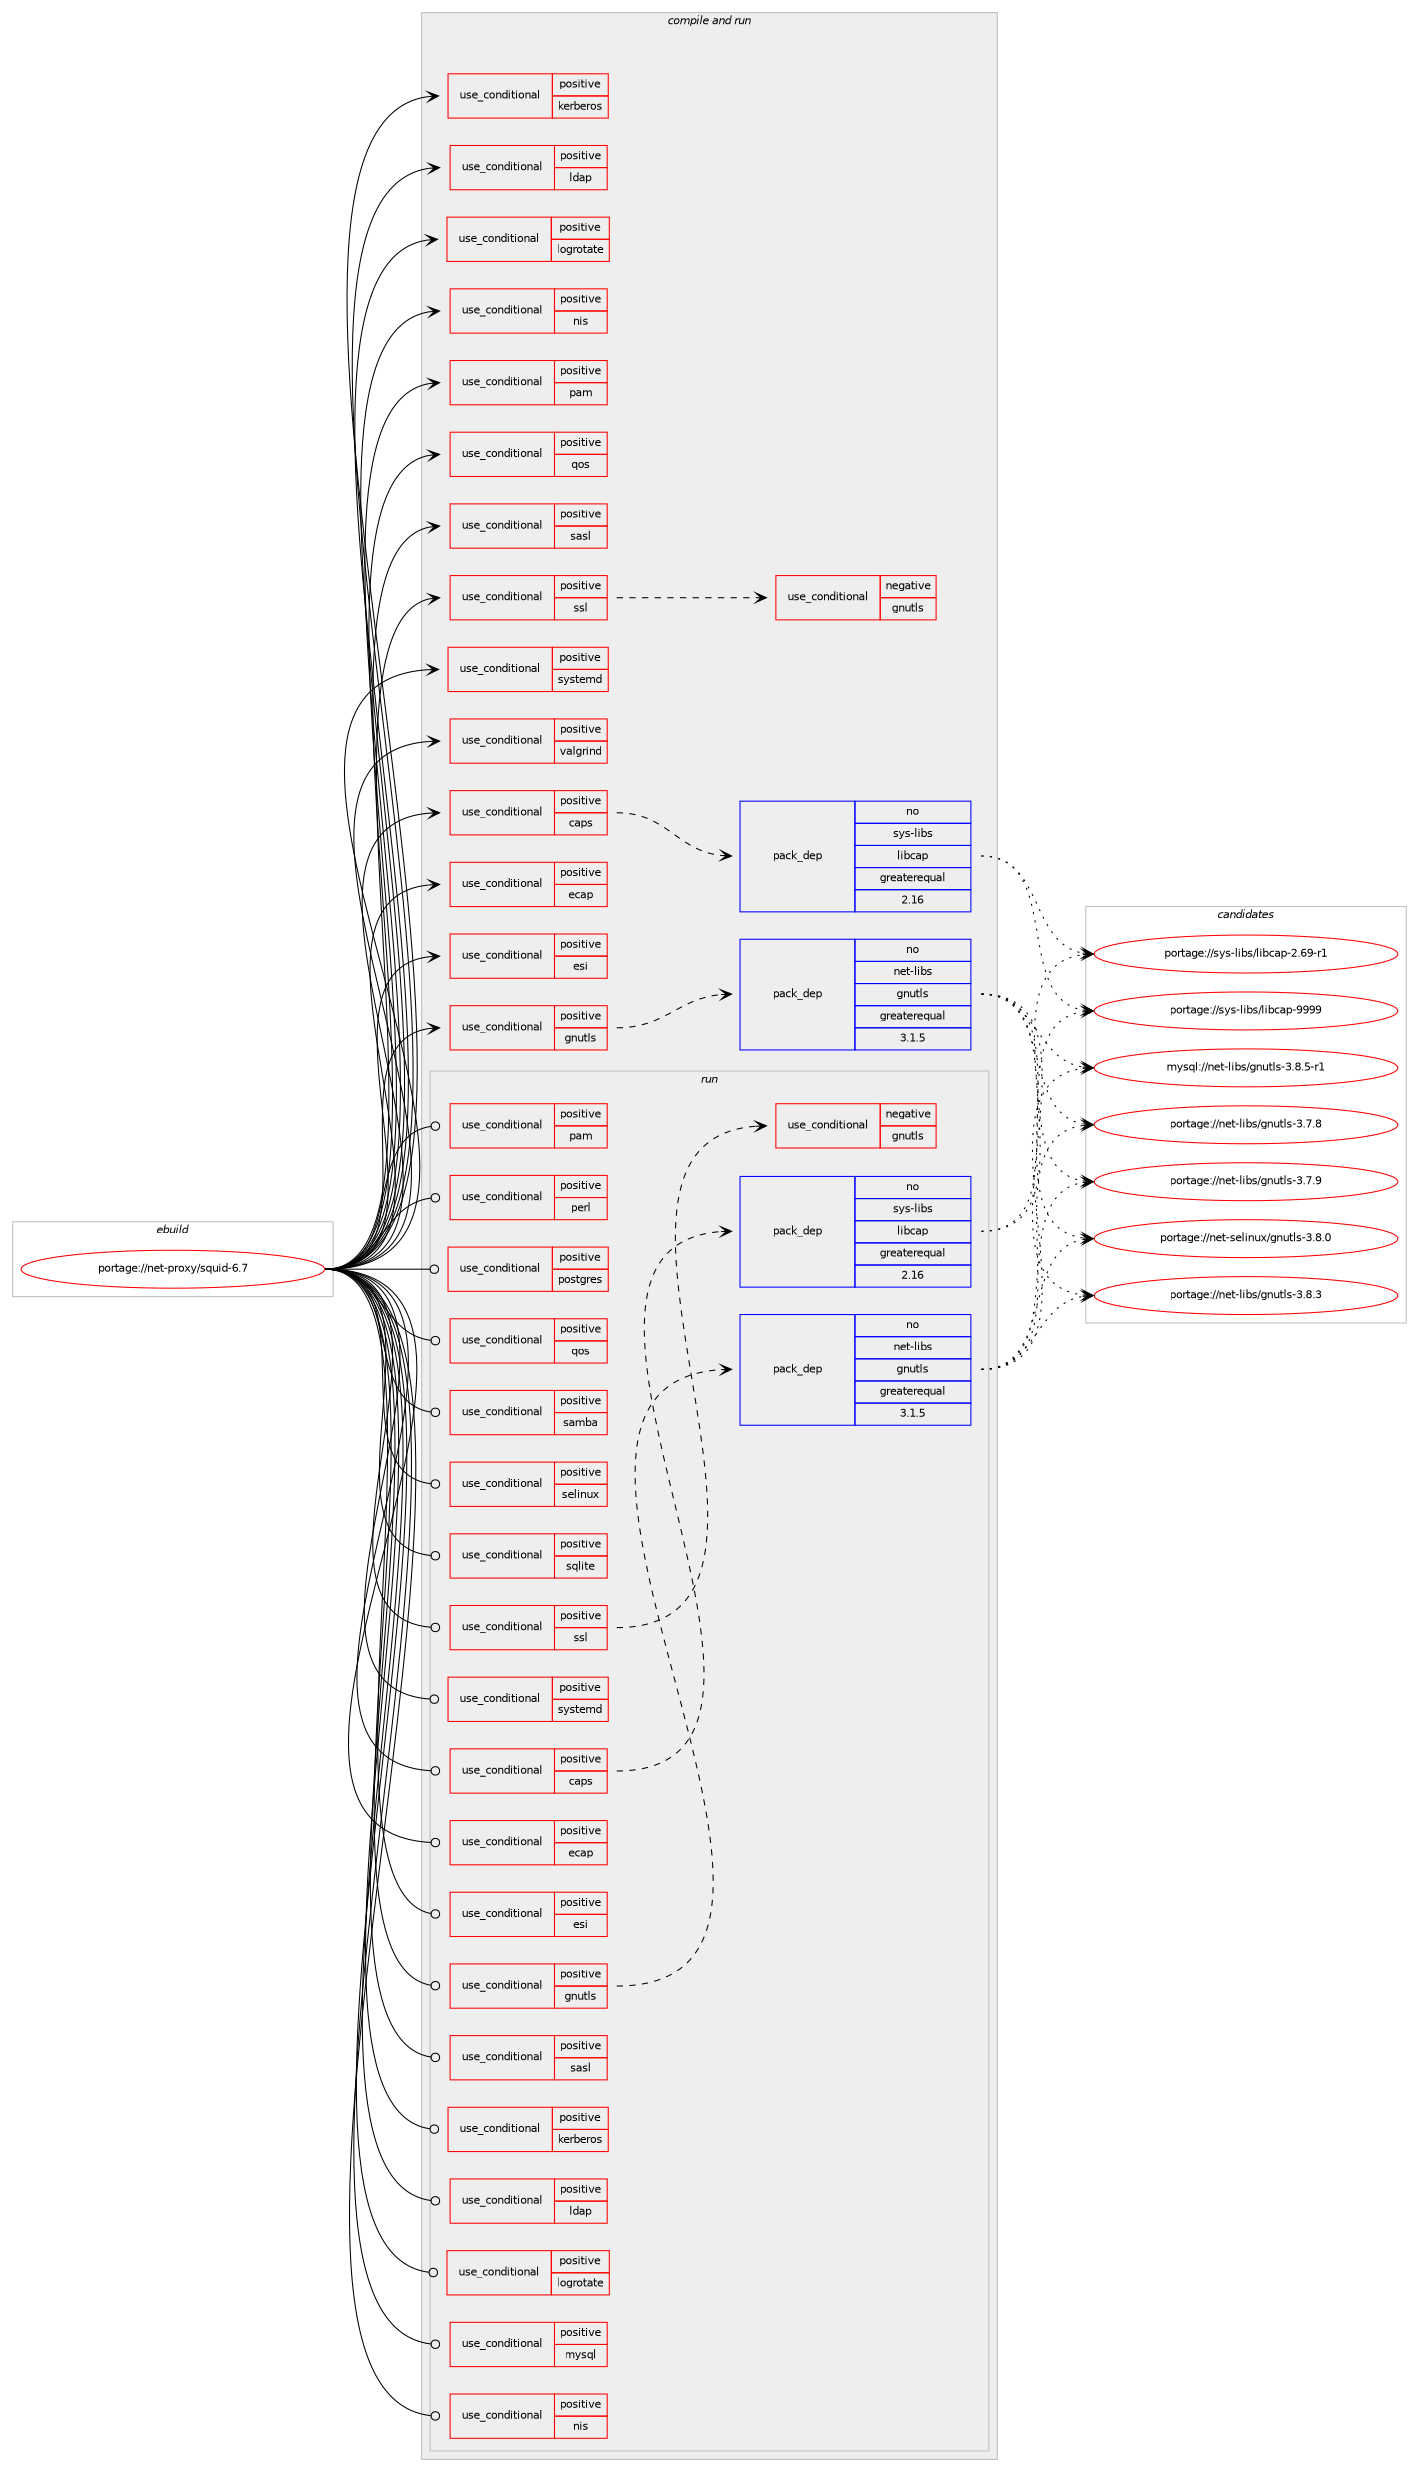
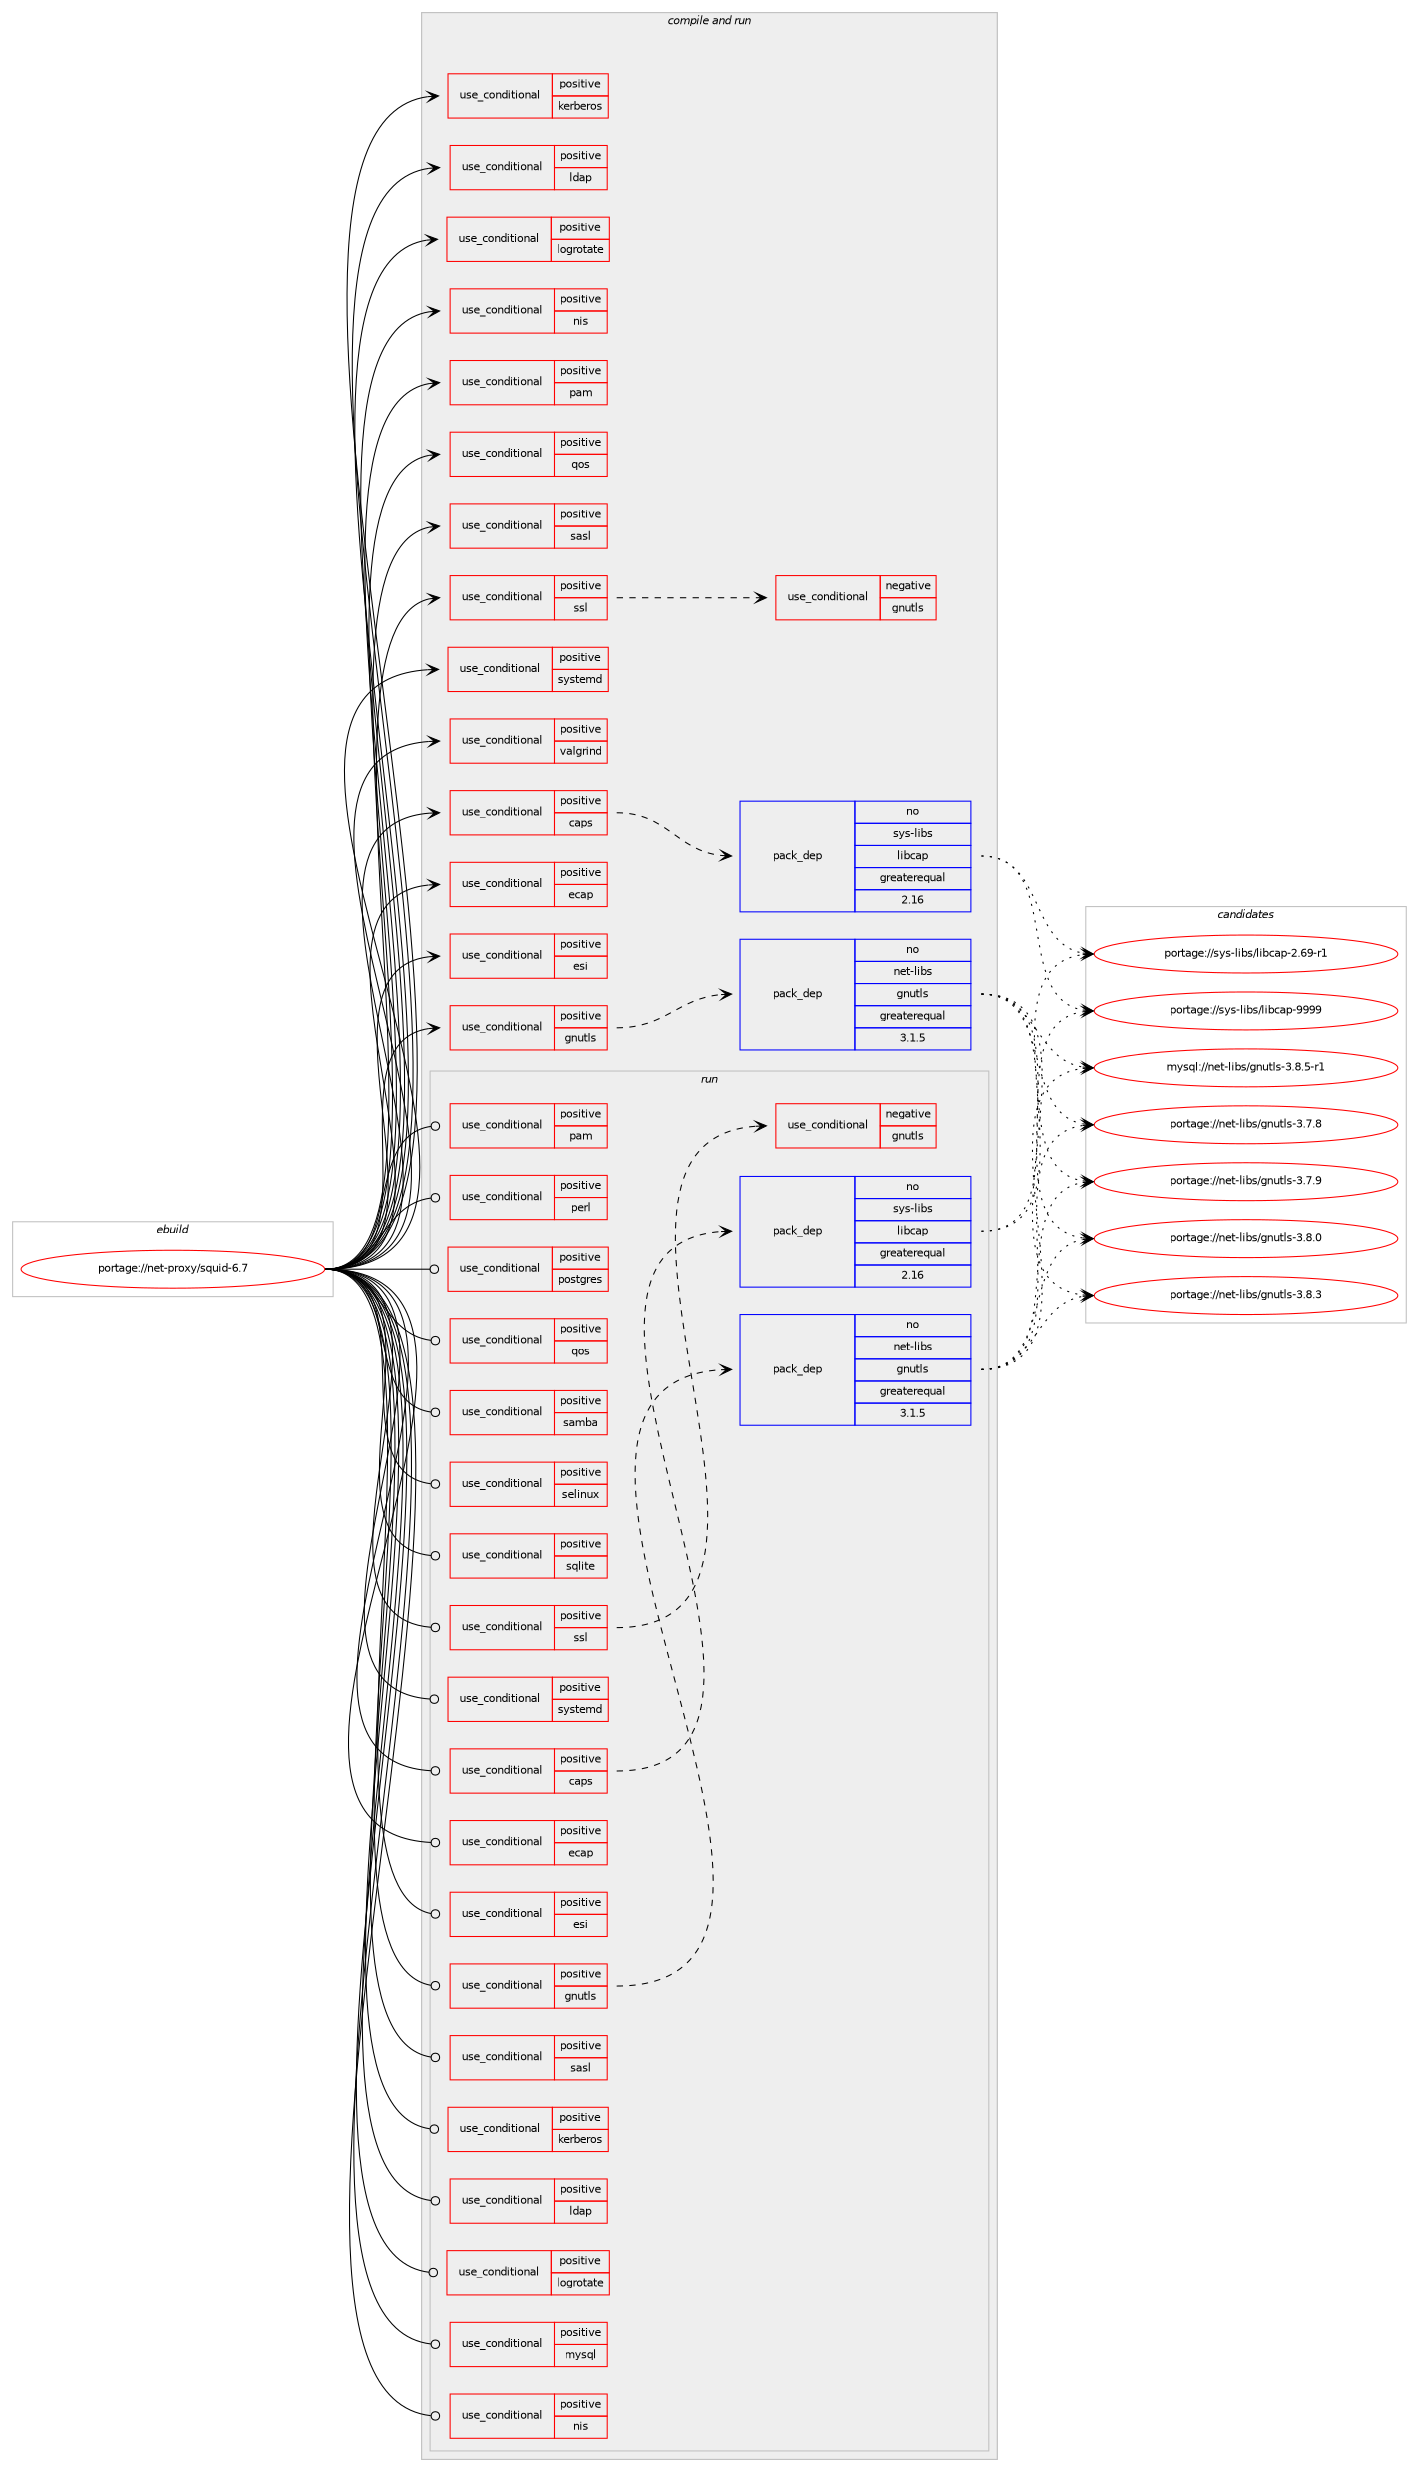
node "portage://net-selinux/gnutls-3.8.0": label "portage://net-selinux/gnutls-3.8.0" -> "portage://net-libs/gnutls-3.8.0"
